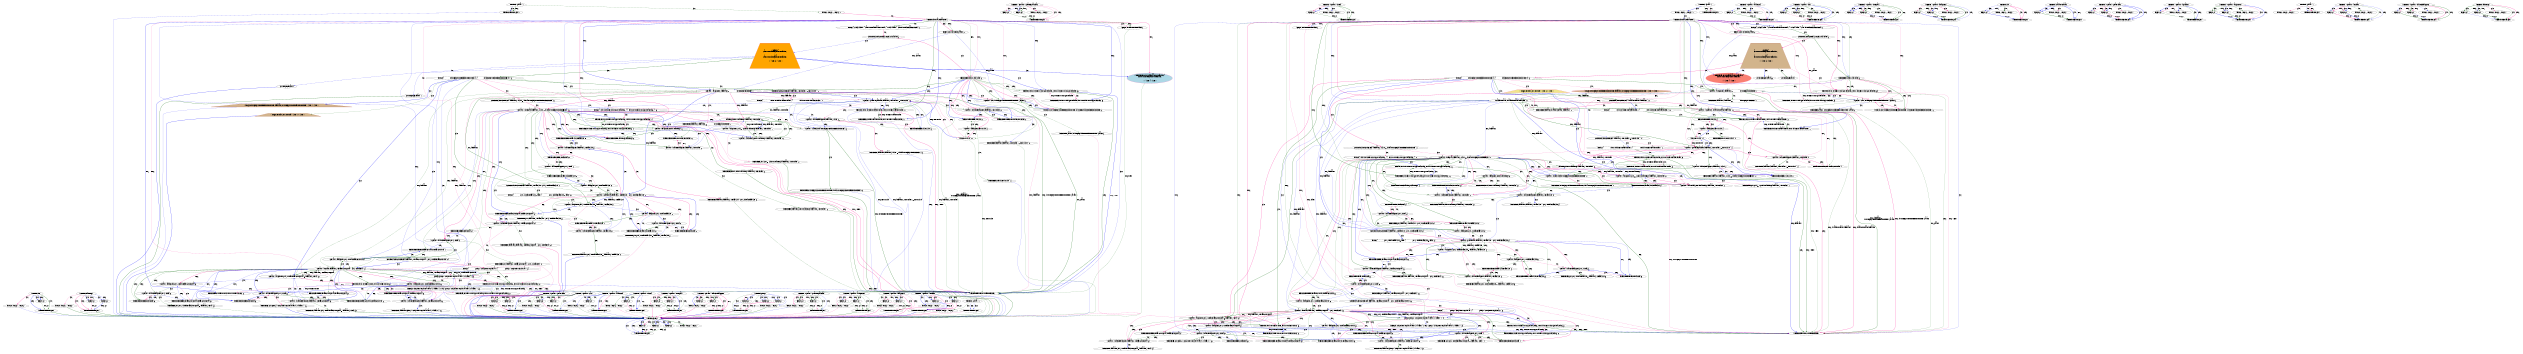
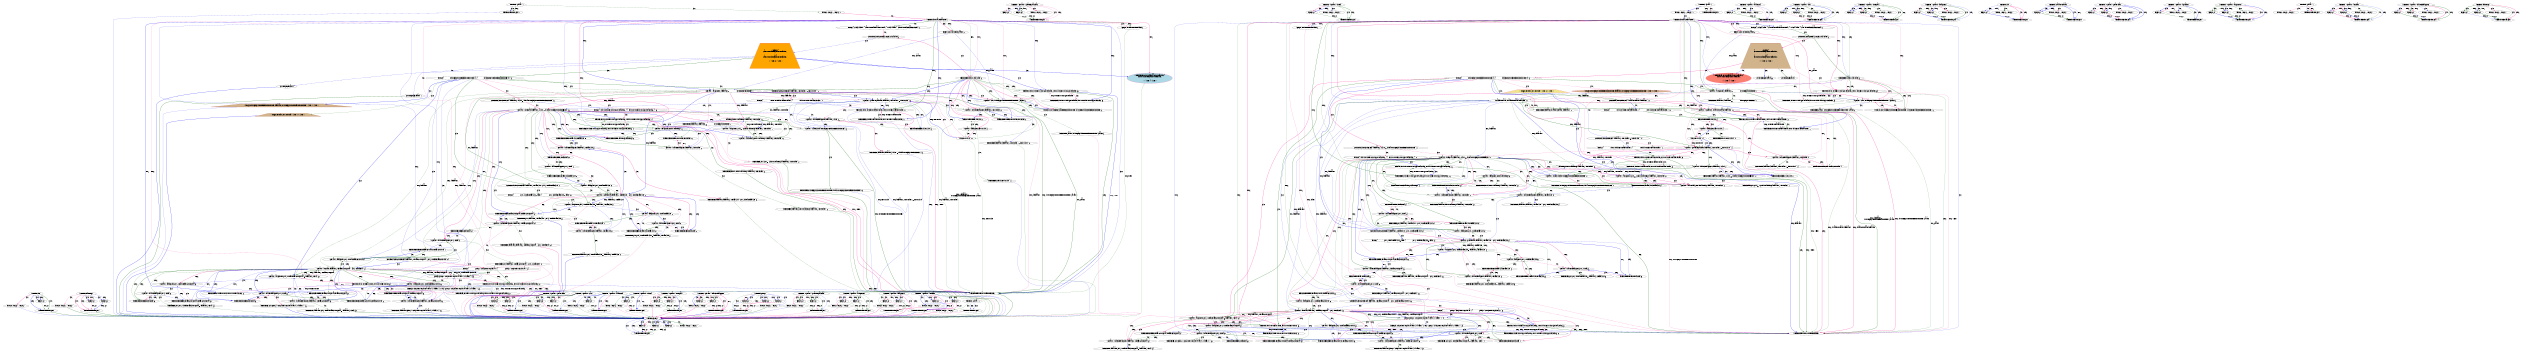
edge "(CONTROL_STRUCTURE,IF,if (!isValidOMXParam(defParams)))" -> "(IDENTIFIER,defParams,isValidOMXParam(defParams))": now "(CONTROL_STRUCTURE,IF,if (!isValidOMXParam(defParams)))" -> "(<operator>.logicalNot,!isValidOMXParam(defParams))"
